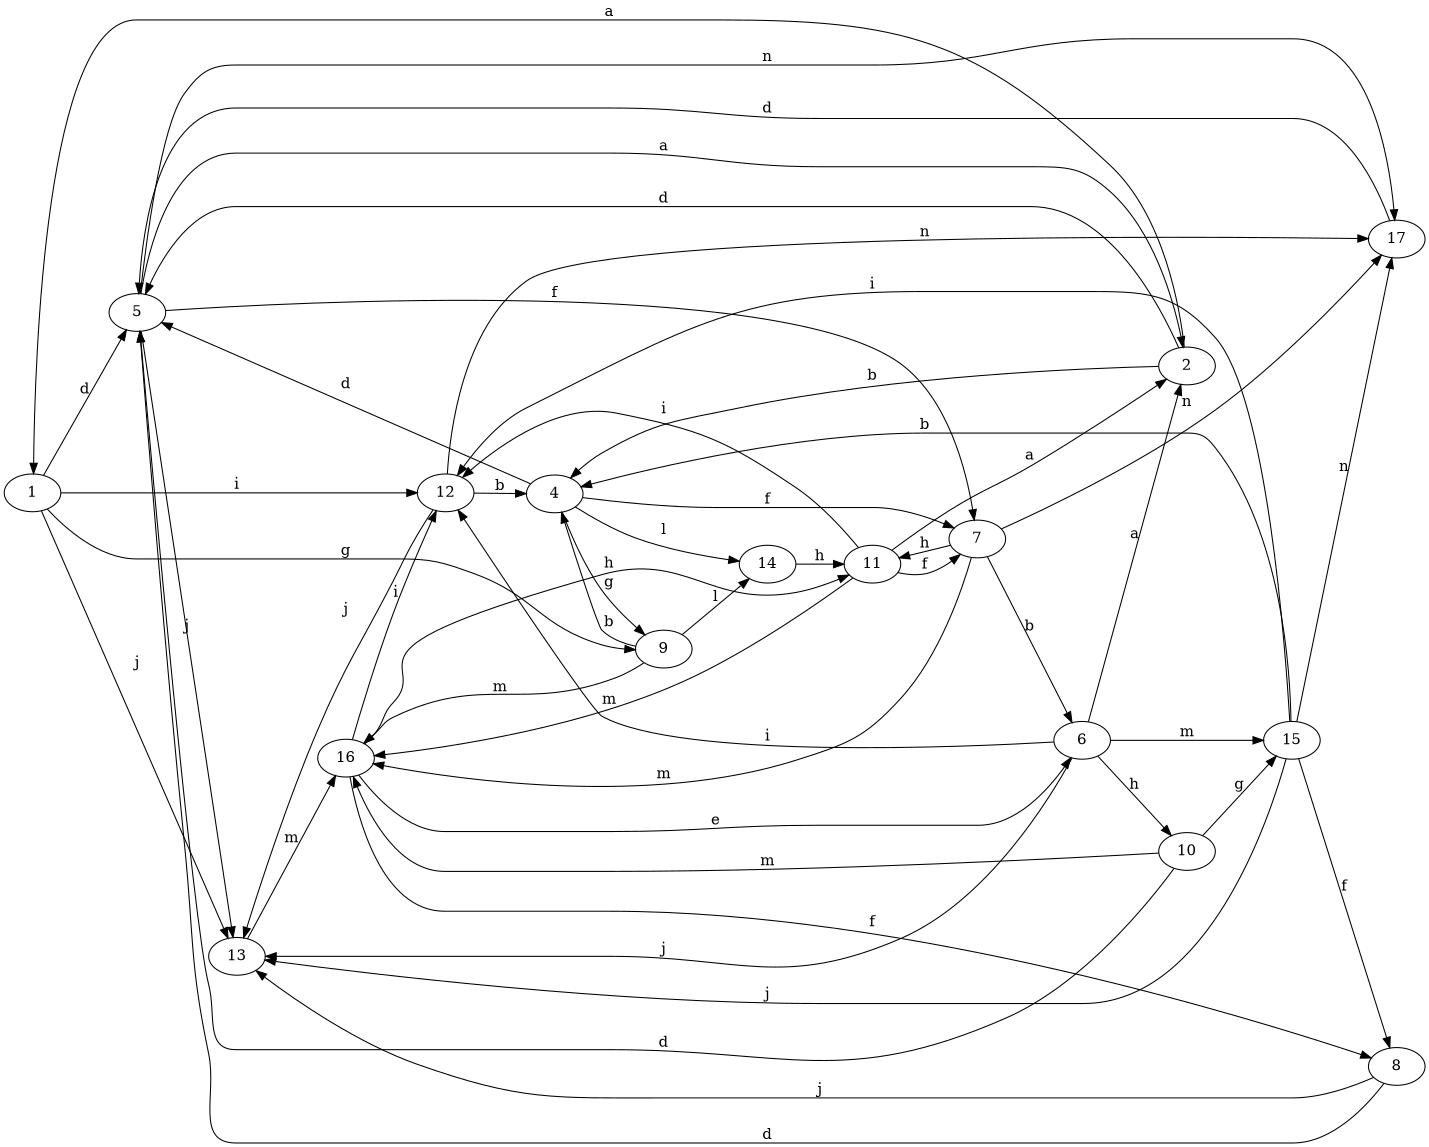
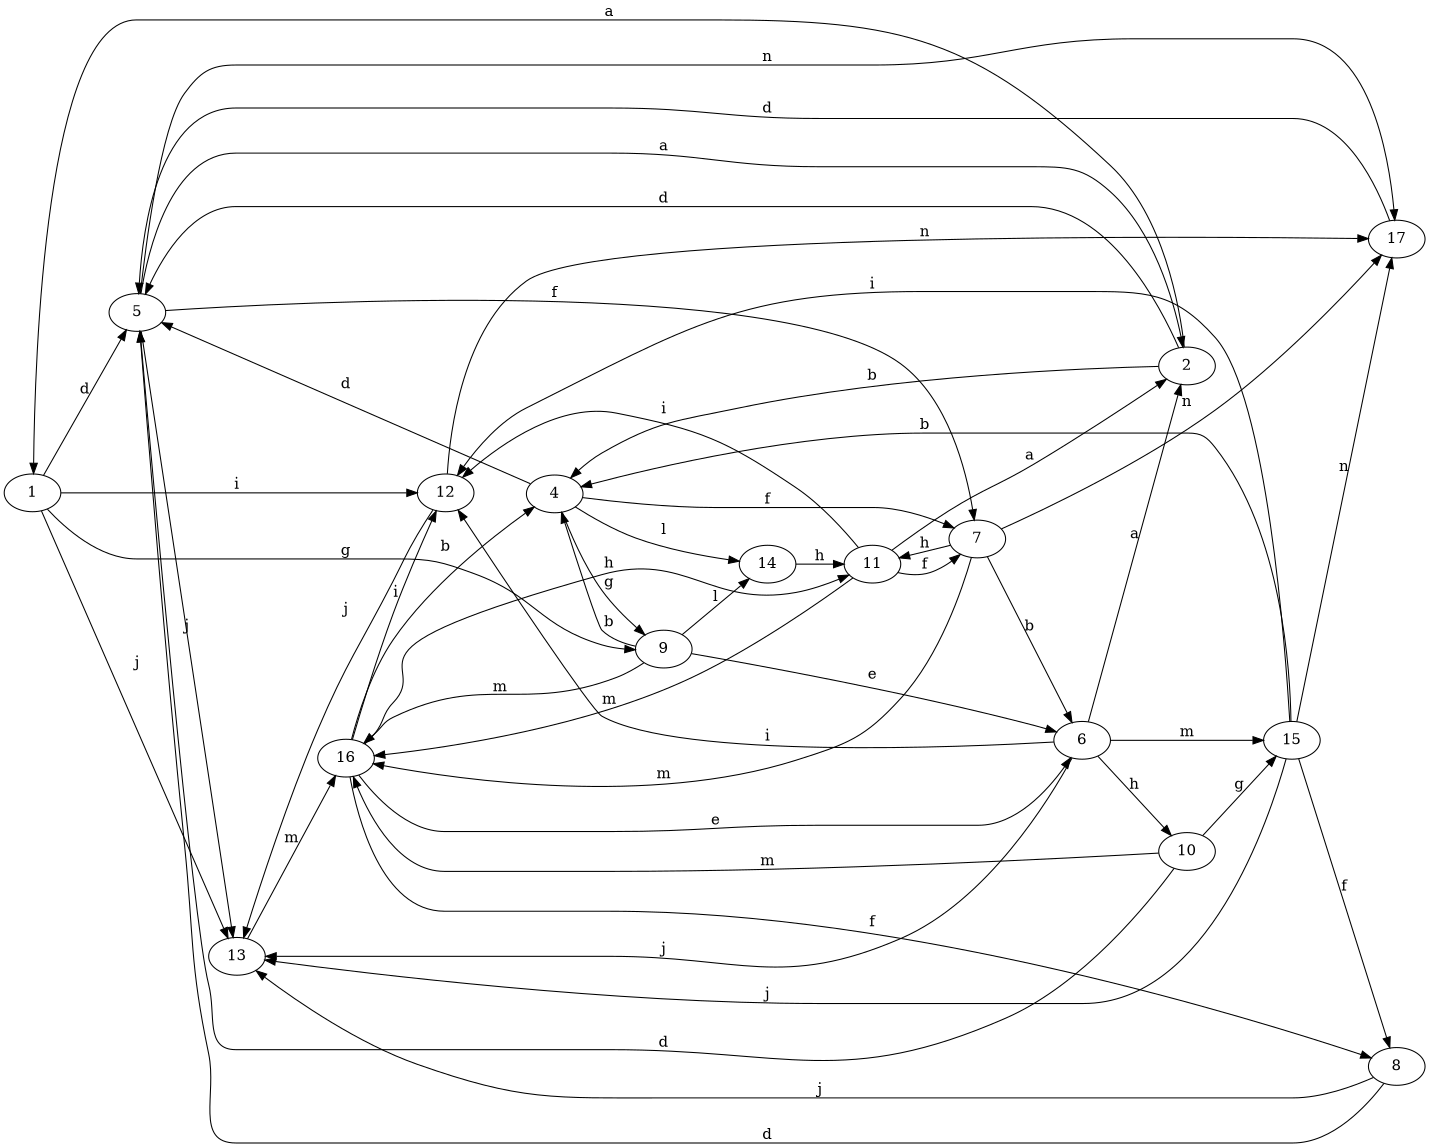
edge "12" -> "4": now "16" -> "4"
edge "9" -> "6": added, label "e"
